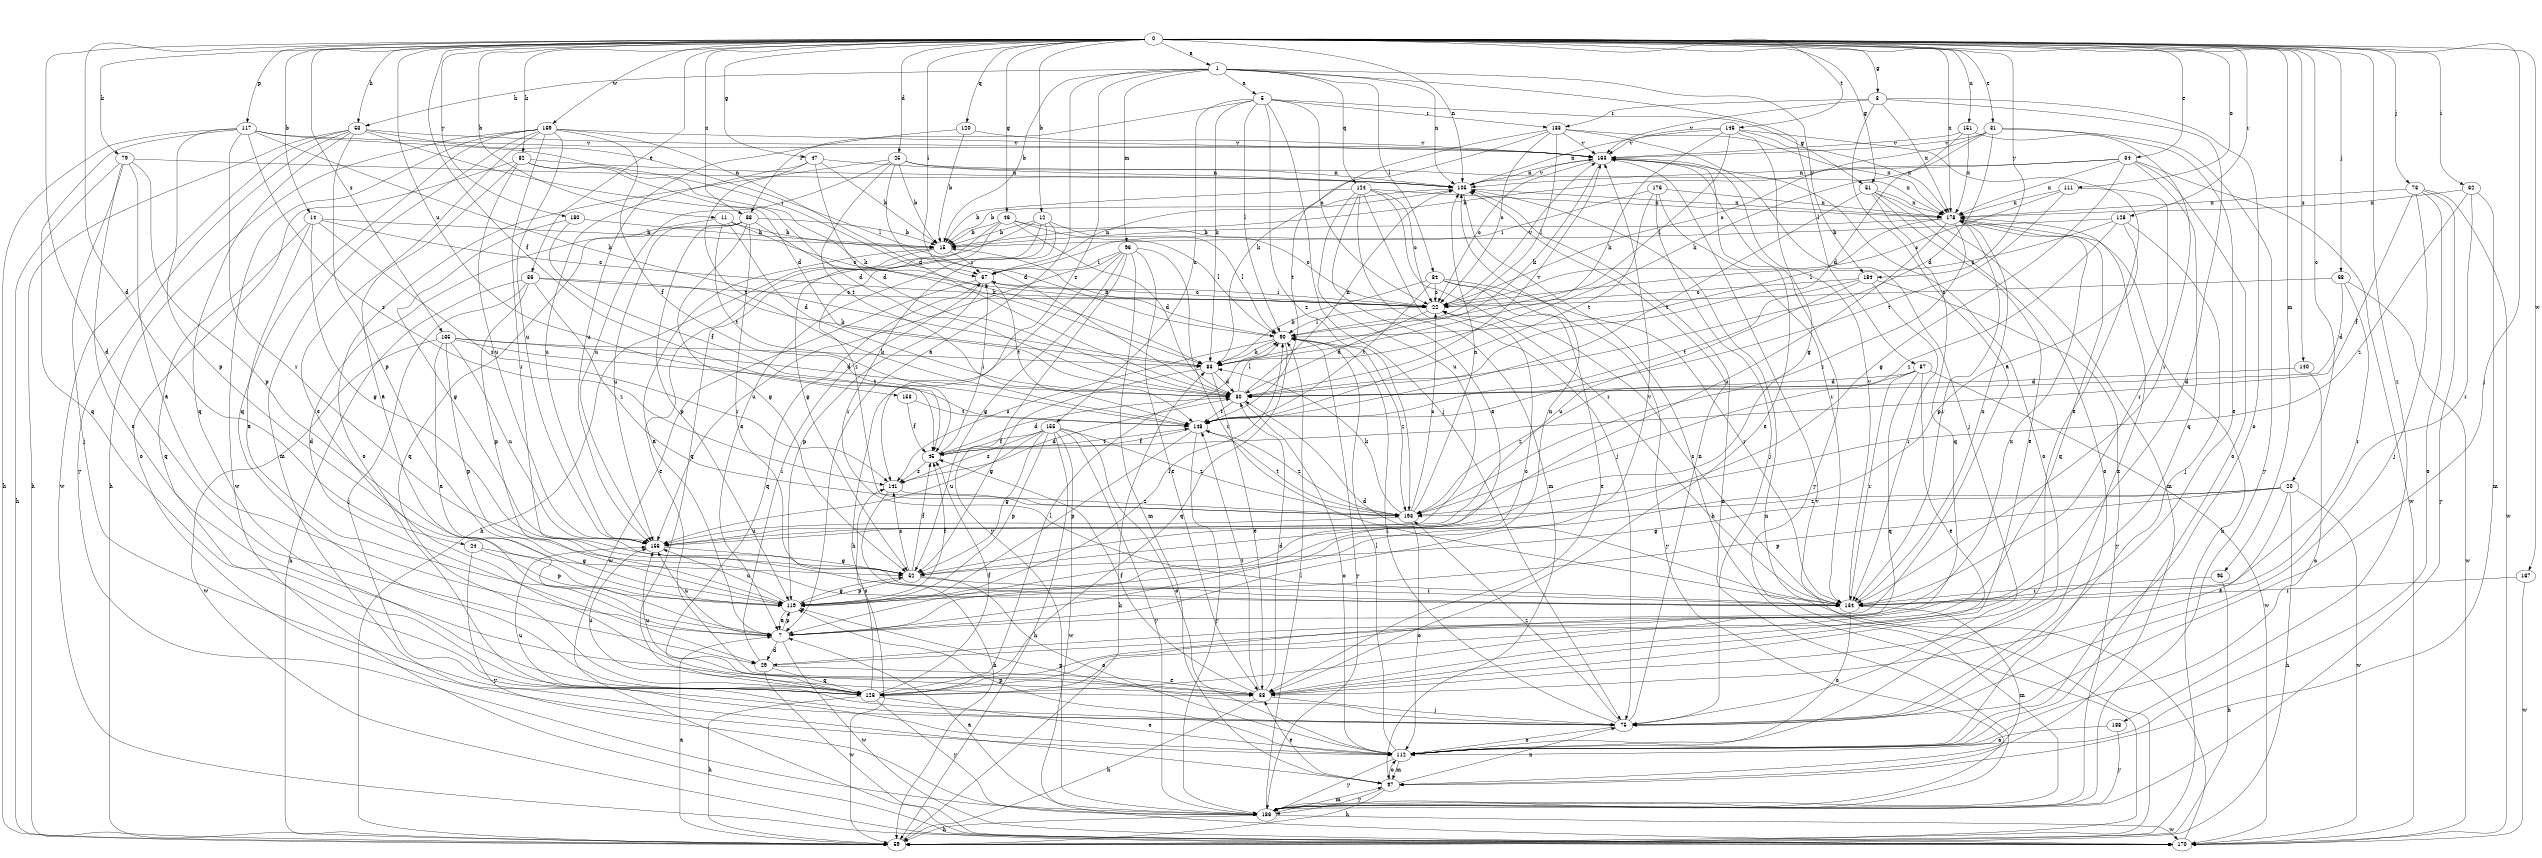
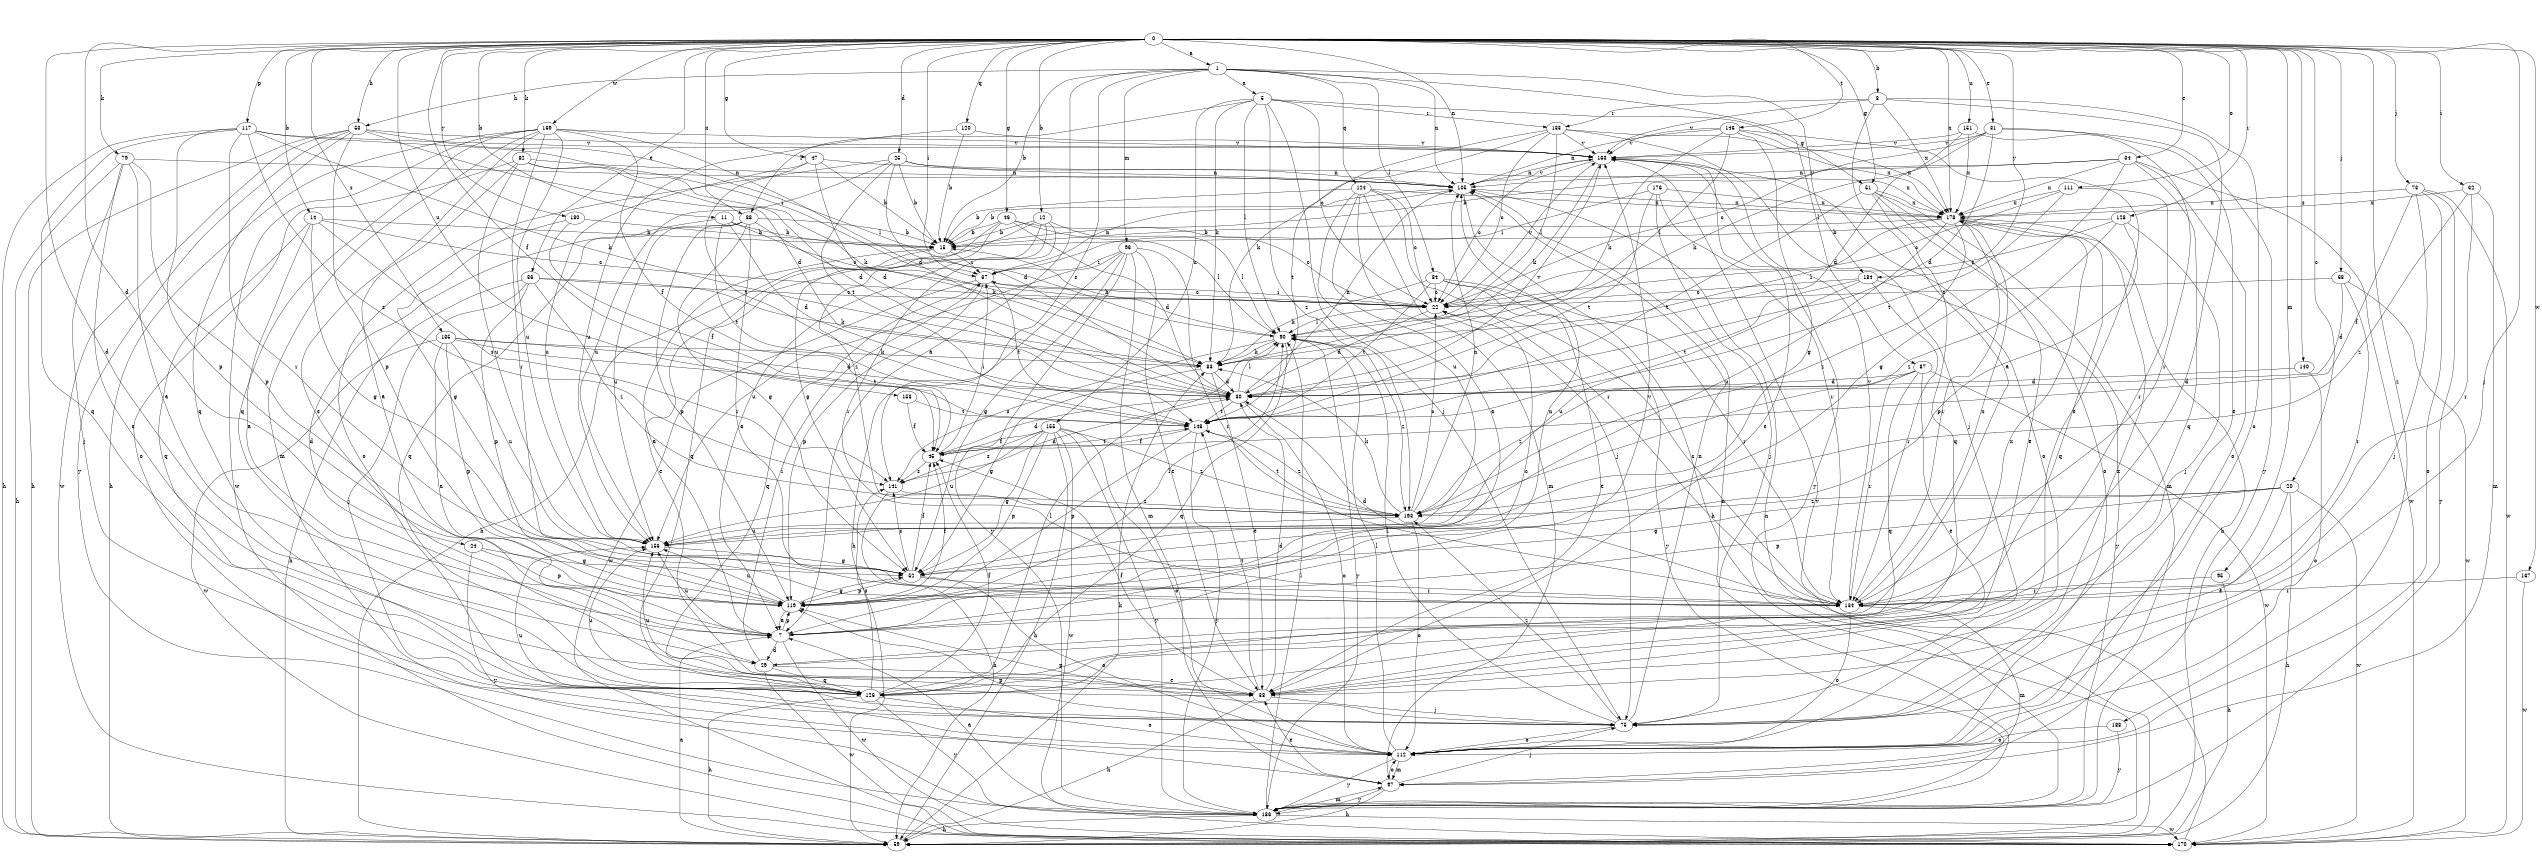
edge "0" -> "8": label "g" -> "b"
edge "97" -> "75": label "x" -> "j"
